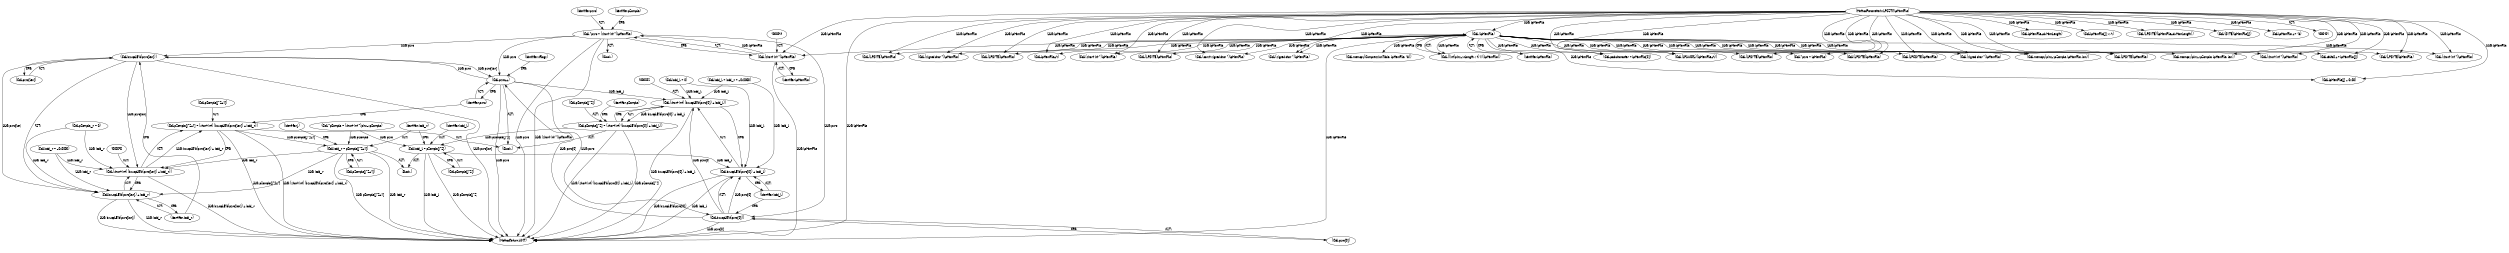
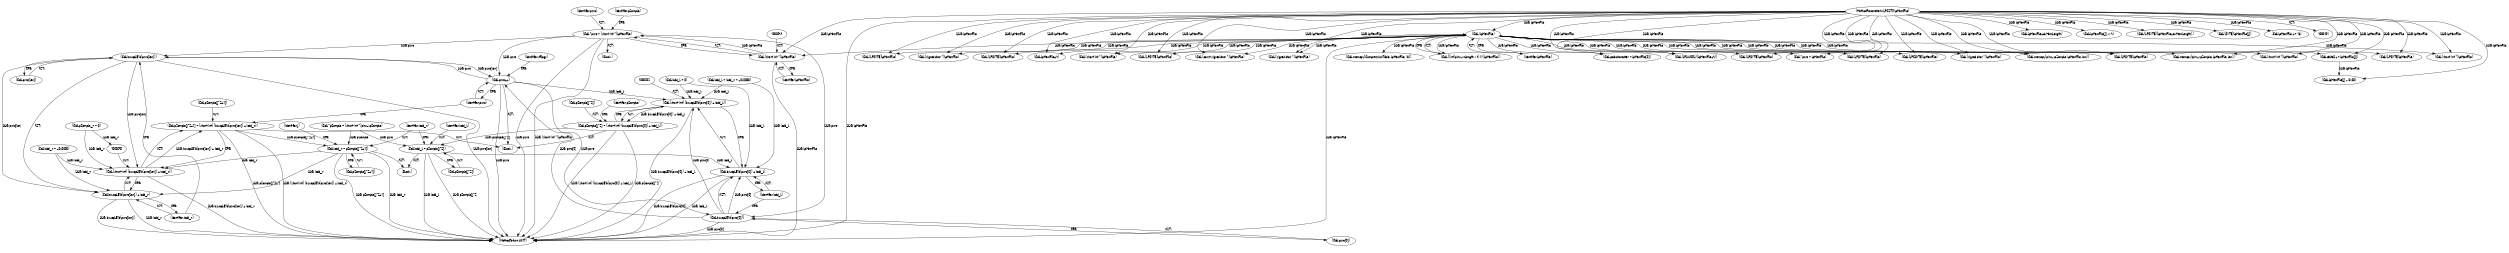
edge "(Call,!lpMemFile)" -> "(Call,lpMemFile[j] - 0x80)": now "(Call,delta8 += lpMemFile[j])" -> "(Call,lpMemFile[j] - 0x80)"
edge "(Call,pSample_r = 0)" -> "(Call,bswapLE16(psrc[len]) + iadd_r)": now "(Call,pSample_r = 0)" -> "1000898"
